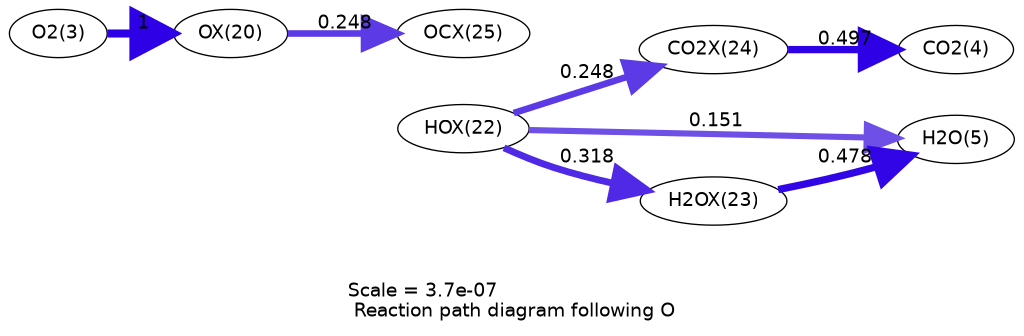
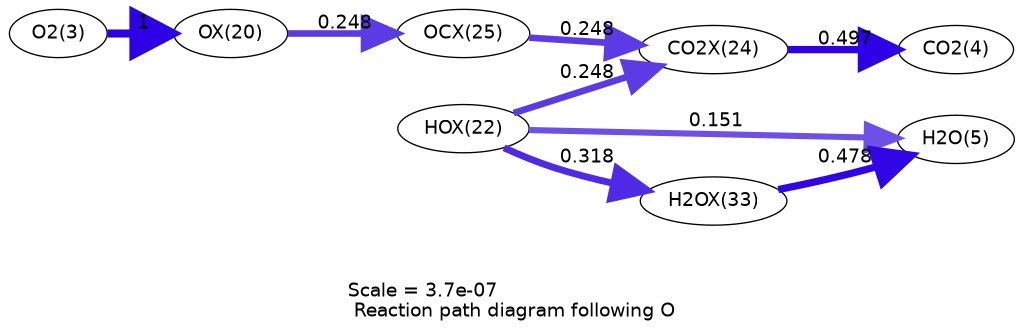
edge "OCX(25)" -> "CO2X(24)": added, label "0.248"
node "H2OX(23)": label "H2OX(23)" -> "H2OX(33)"
